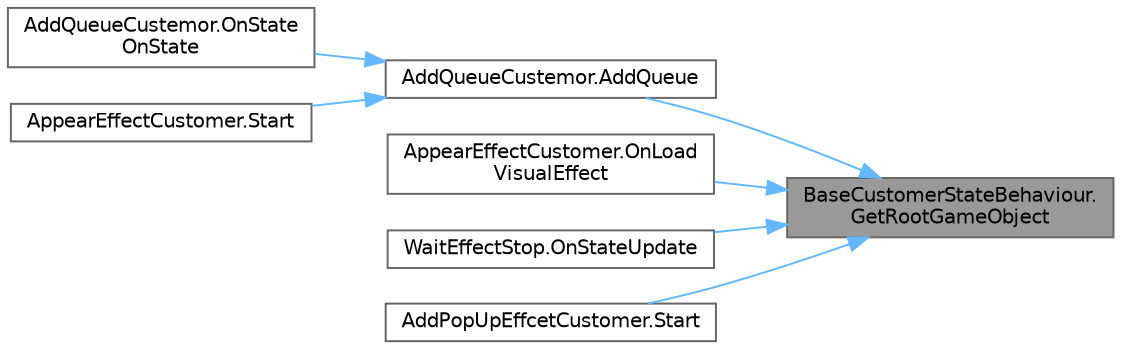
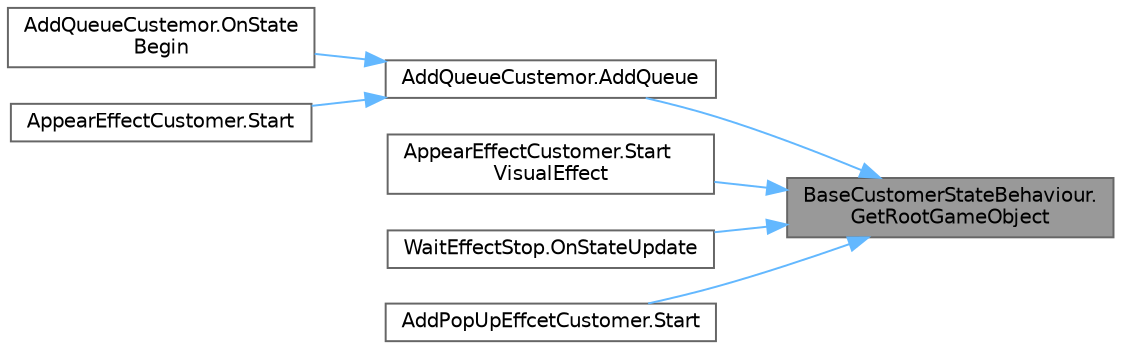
node "AddQueueCustemor.OnState OnState": label "AddQueueCustemor.OnState OnState" -> "AddQueueCustemor.OnState Begin"
node "AppearEffectCustomer.OnLoad VisualEffect": label "AppearEffectCustomer.OnLoad VisualEffect" -> "AppearEffectCustomer.Start VisualEffect"
